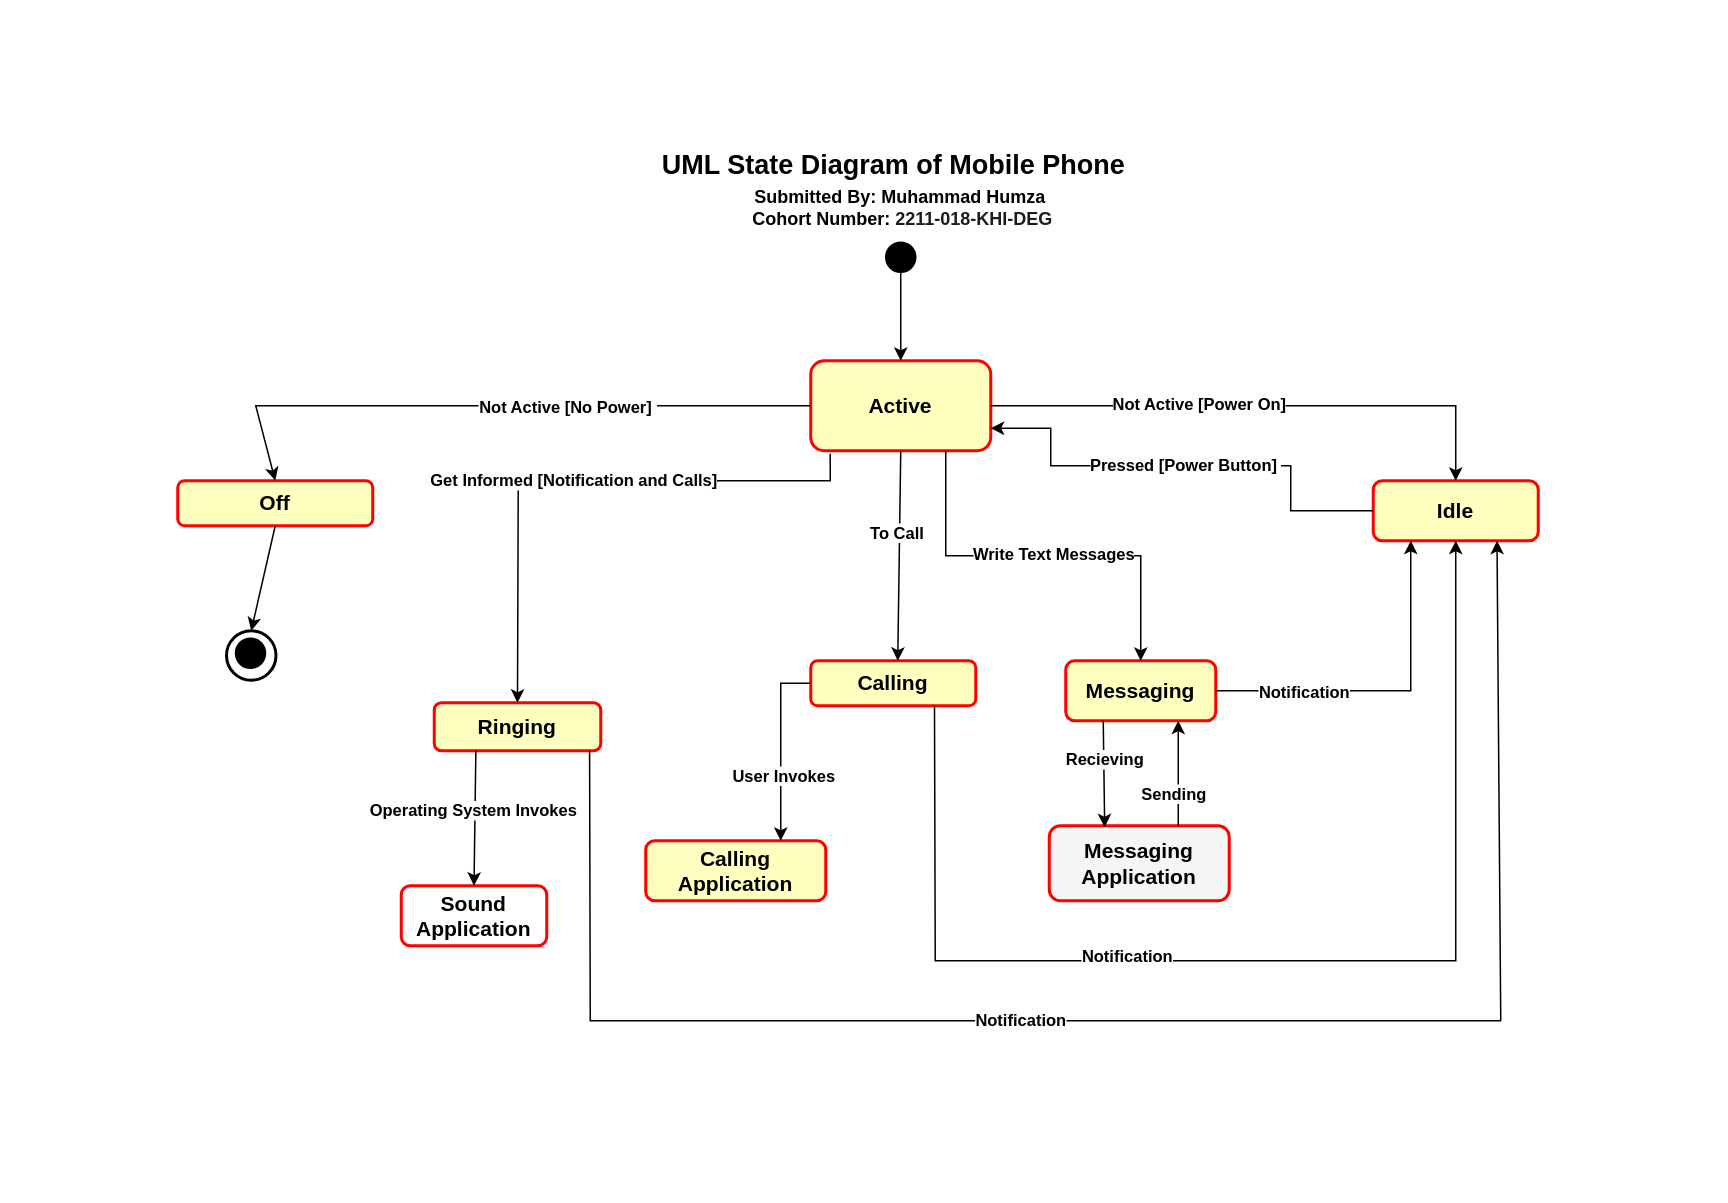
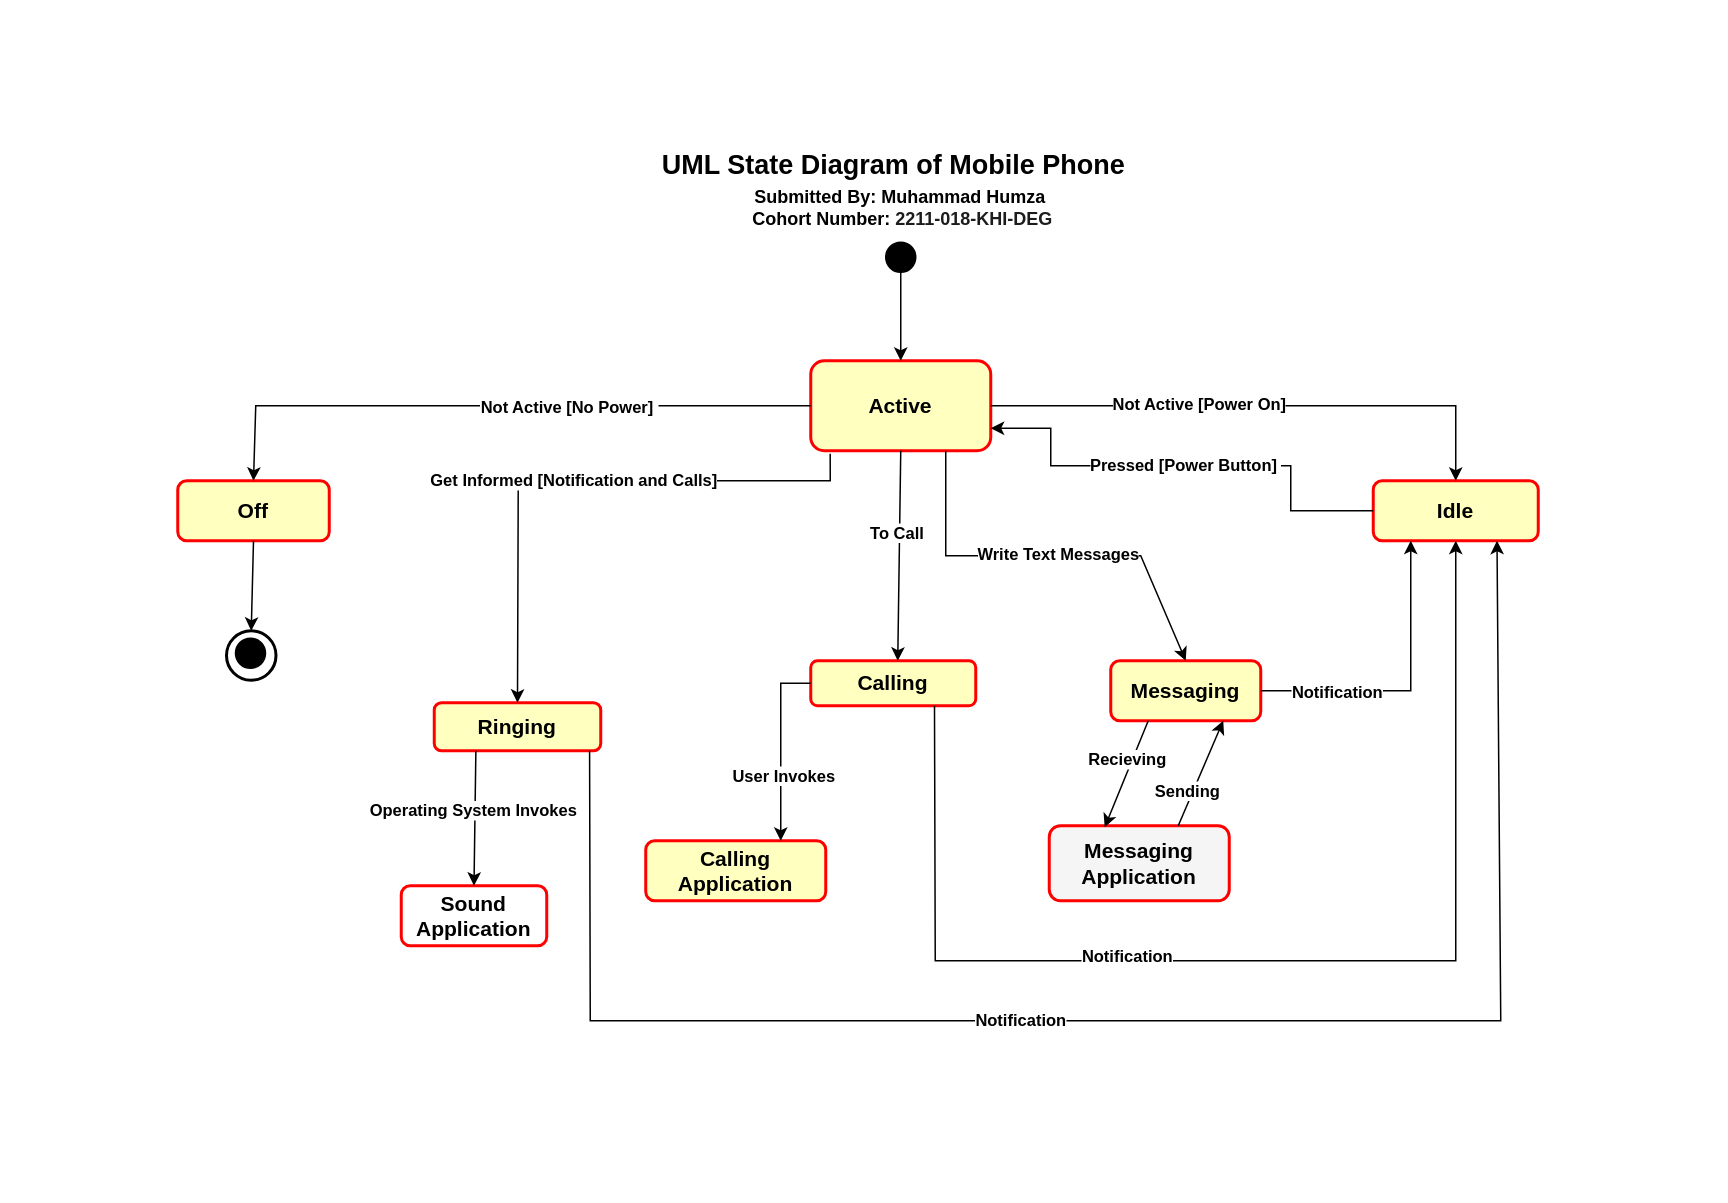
node "Off": size 195x45 -> 152x60
node "Messaging": moved (1141, 691) -> (1186, 691)
